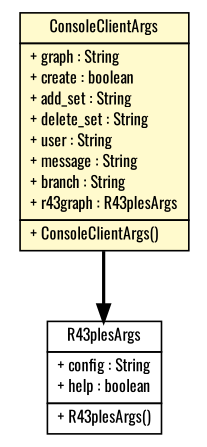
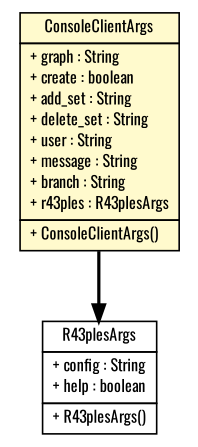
node "ConsoleClientArgs": text "+ r43graph : R43plesArgs" -> "+ r43ples : R43plesArgs"
